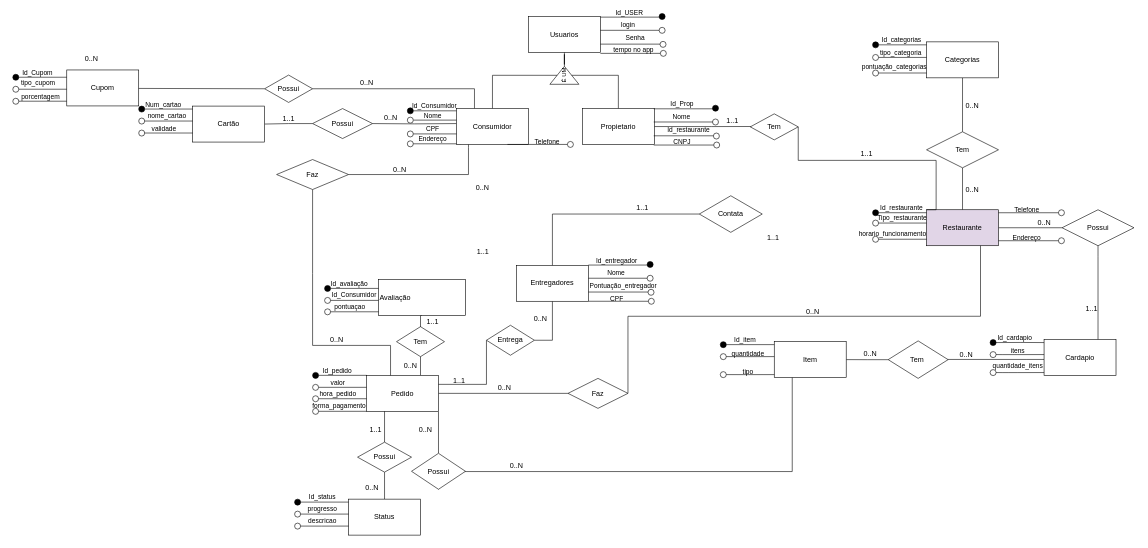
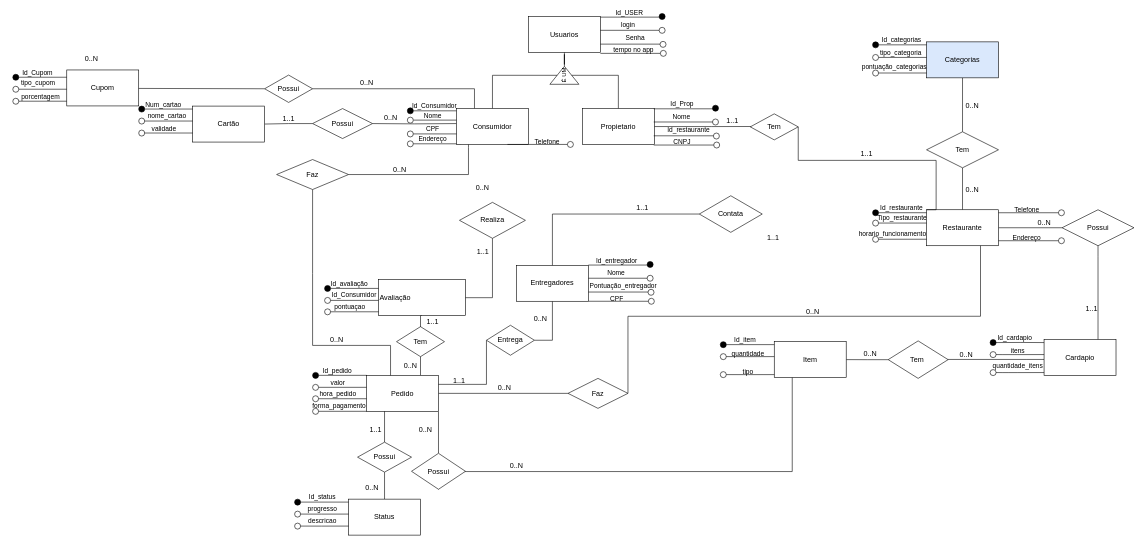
node "Categorias": fillcolor #ffffff -> #dae8fc
node "Realiza": added
node "Restaurante": fillcolor #e1d5e7 -> #ffffff
edge "Realiza" -- "Avaliação": added
